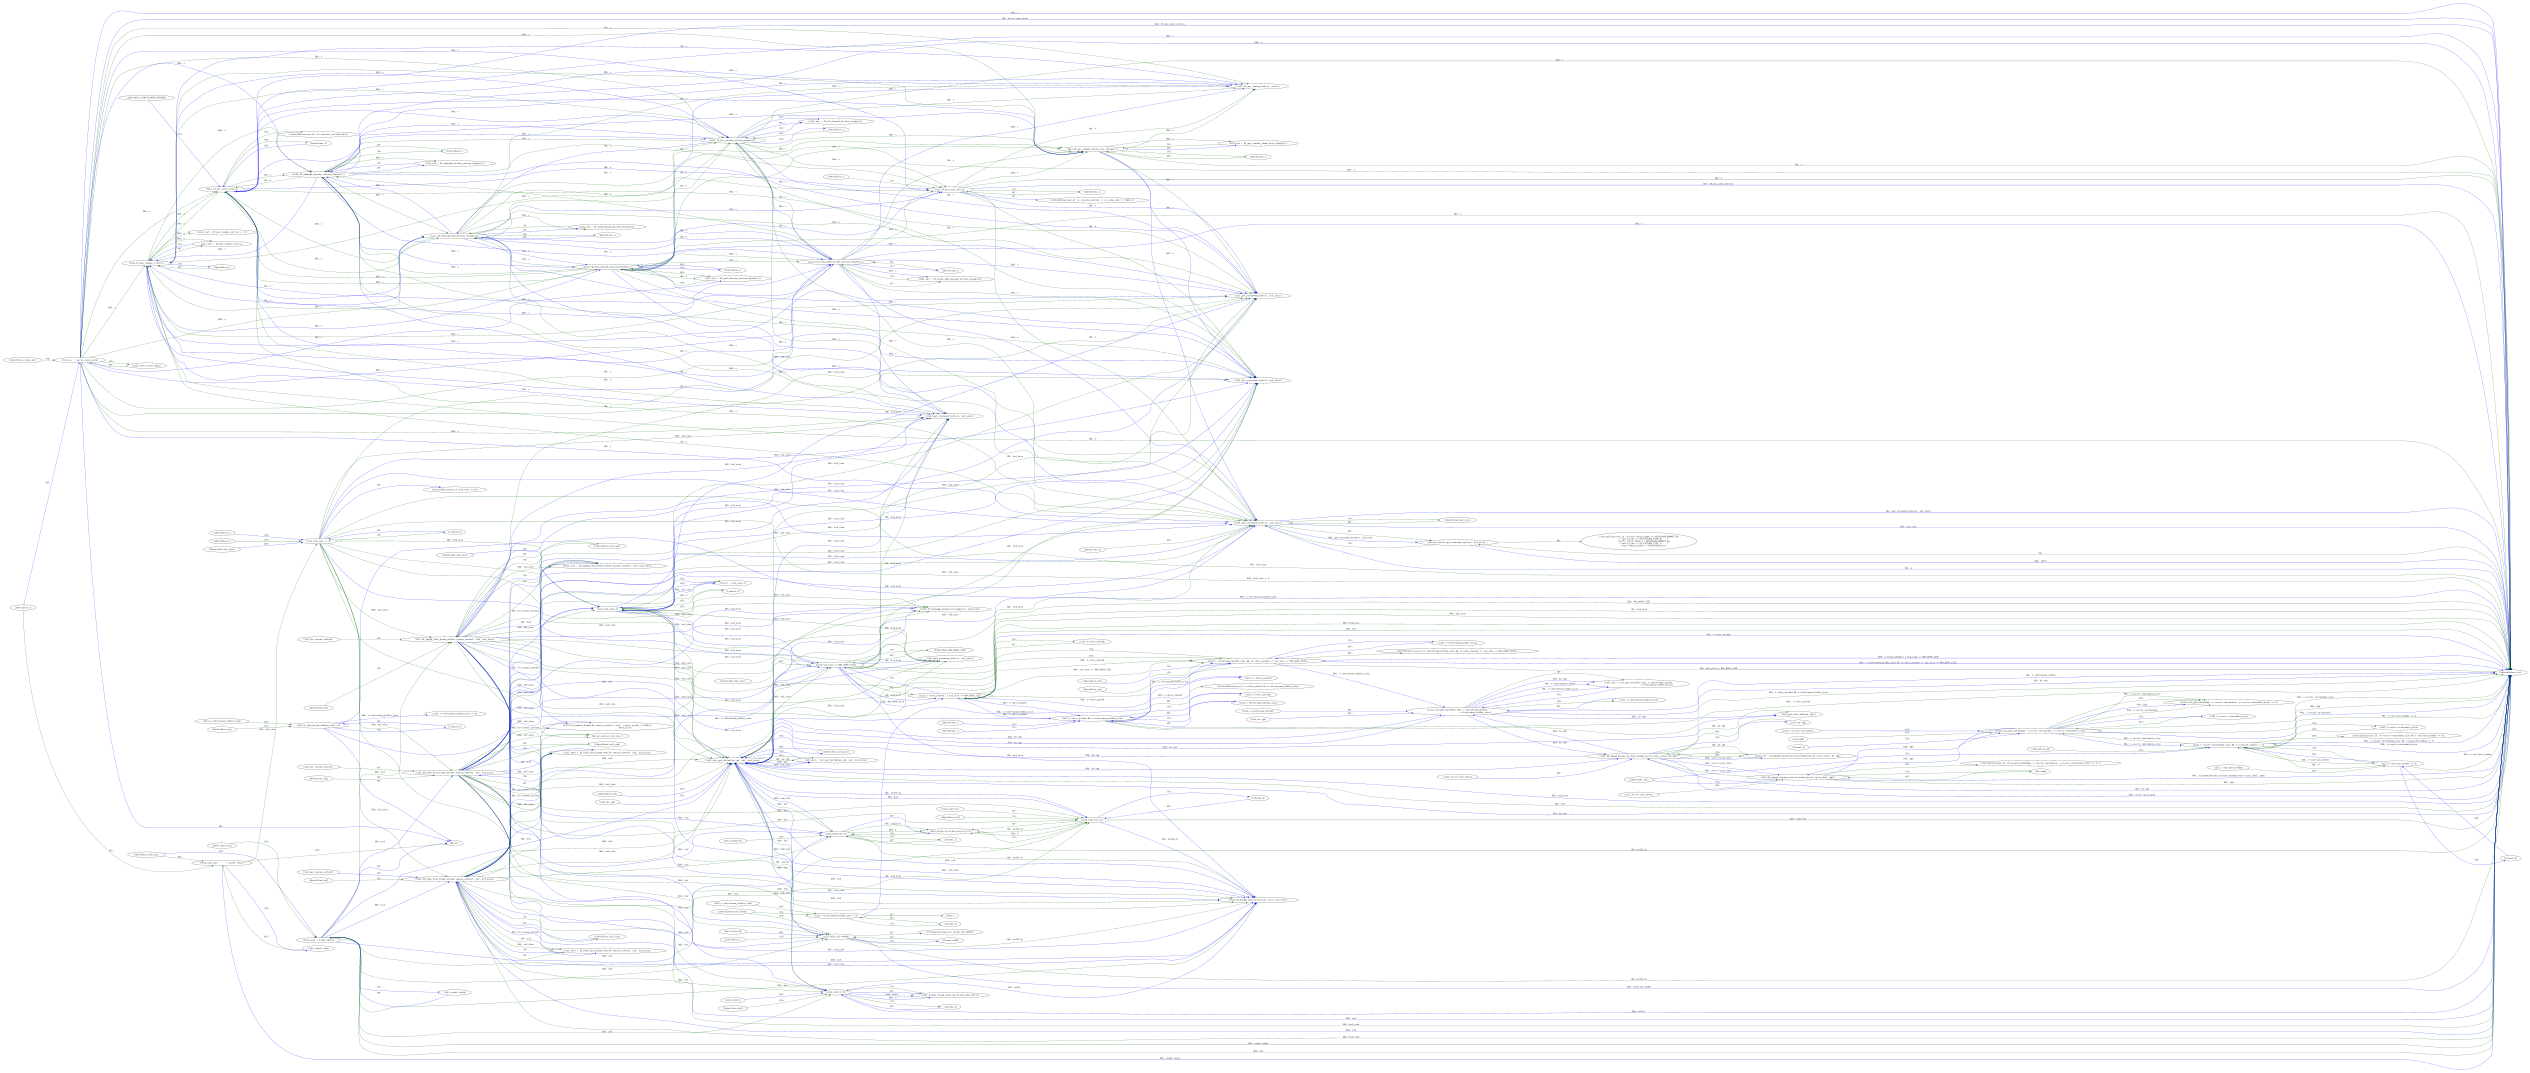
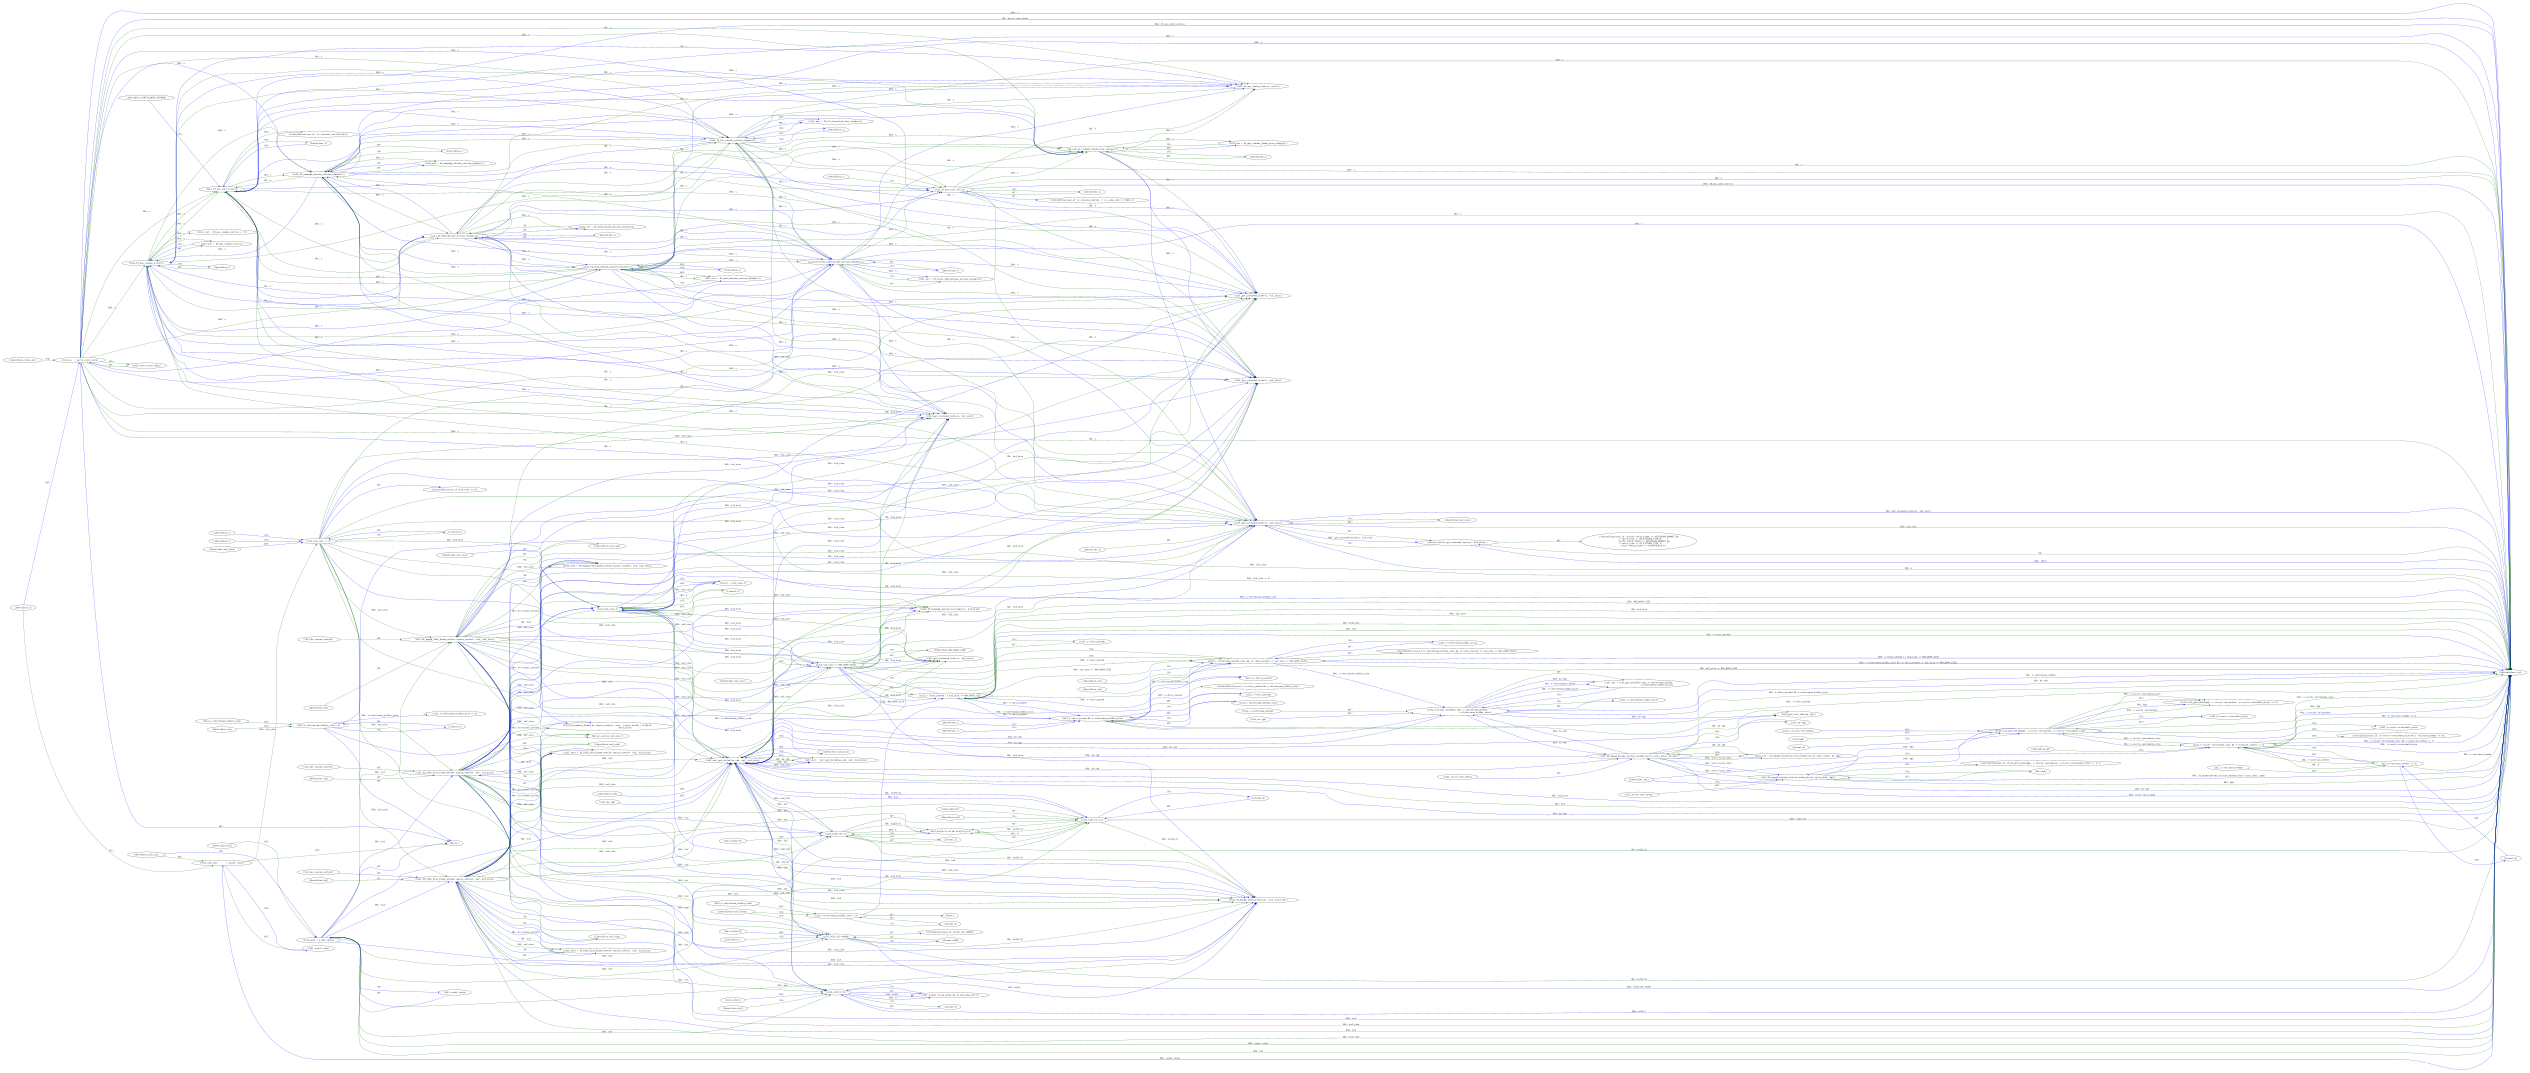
edge "(Call,buf[i+1]==0)" -> "(Call,ff_mpeg4_frame_end(avctx, buf, buf_size))": color blue -> darkgreen
edge "(Call,buf[i]==0 && buf[i+1]==0 && buf[i+2]==1)" -> "(Call,buf[i]==0)": color darkgreen -> blue
